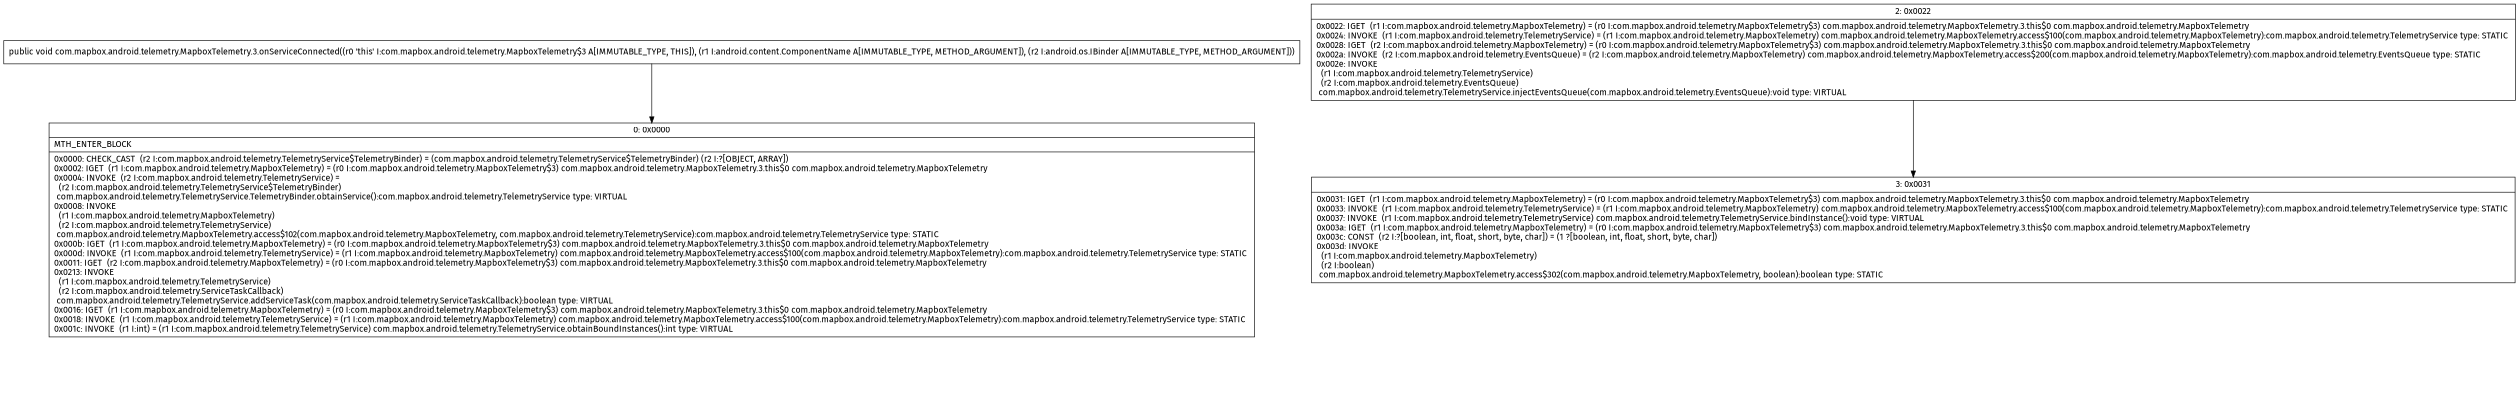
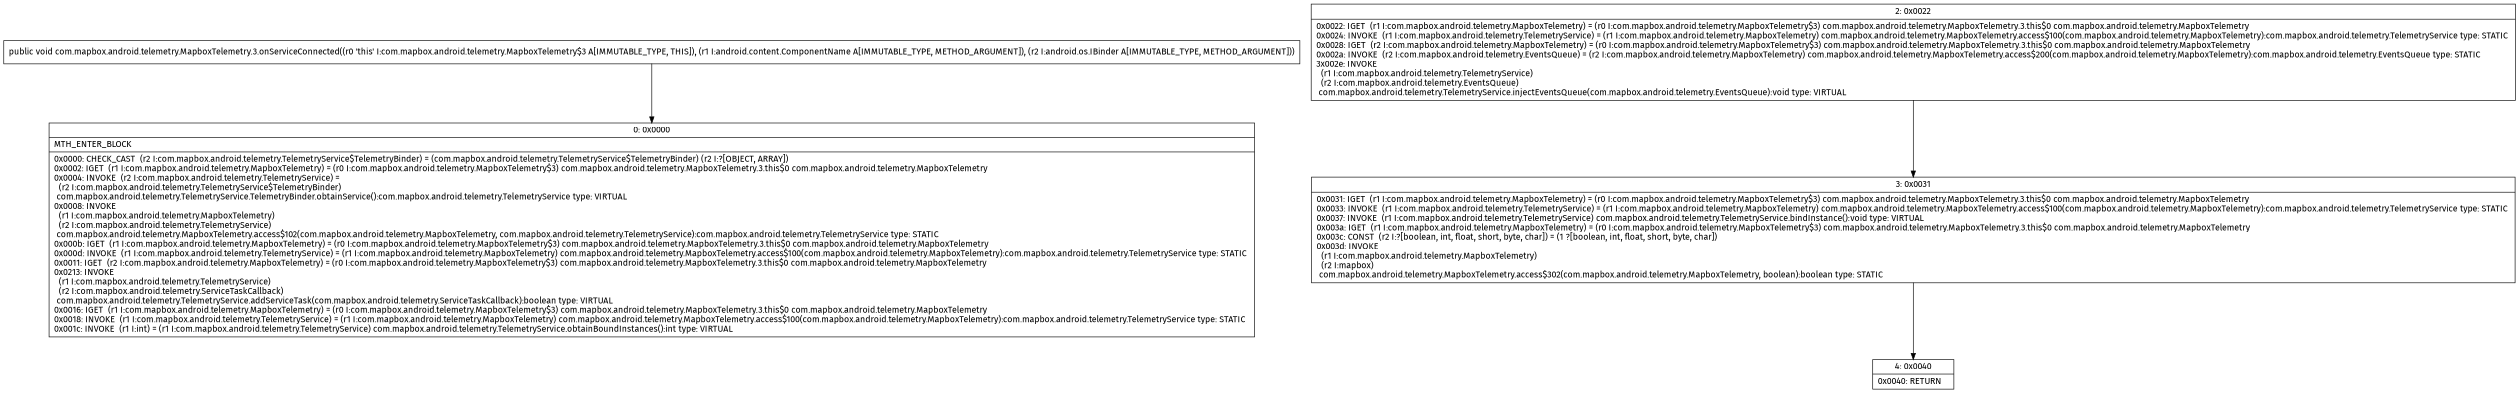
node "2: 0x0022": text "0x002e: INVOKE" -> "3x002e: INVOKE"
node "3: 0x0031": text "(r2 I:boolean)" -> "(r2 I:mapbox)"
node "4: 0x0040": added
